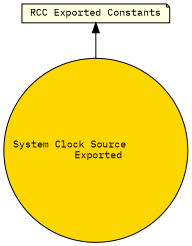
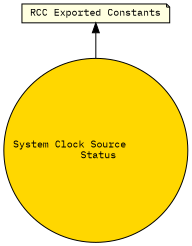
node "System Clock Source Exported": label "System Clock Source Exported" -> "System Clock Source Status"
